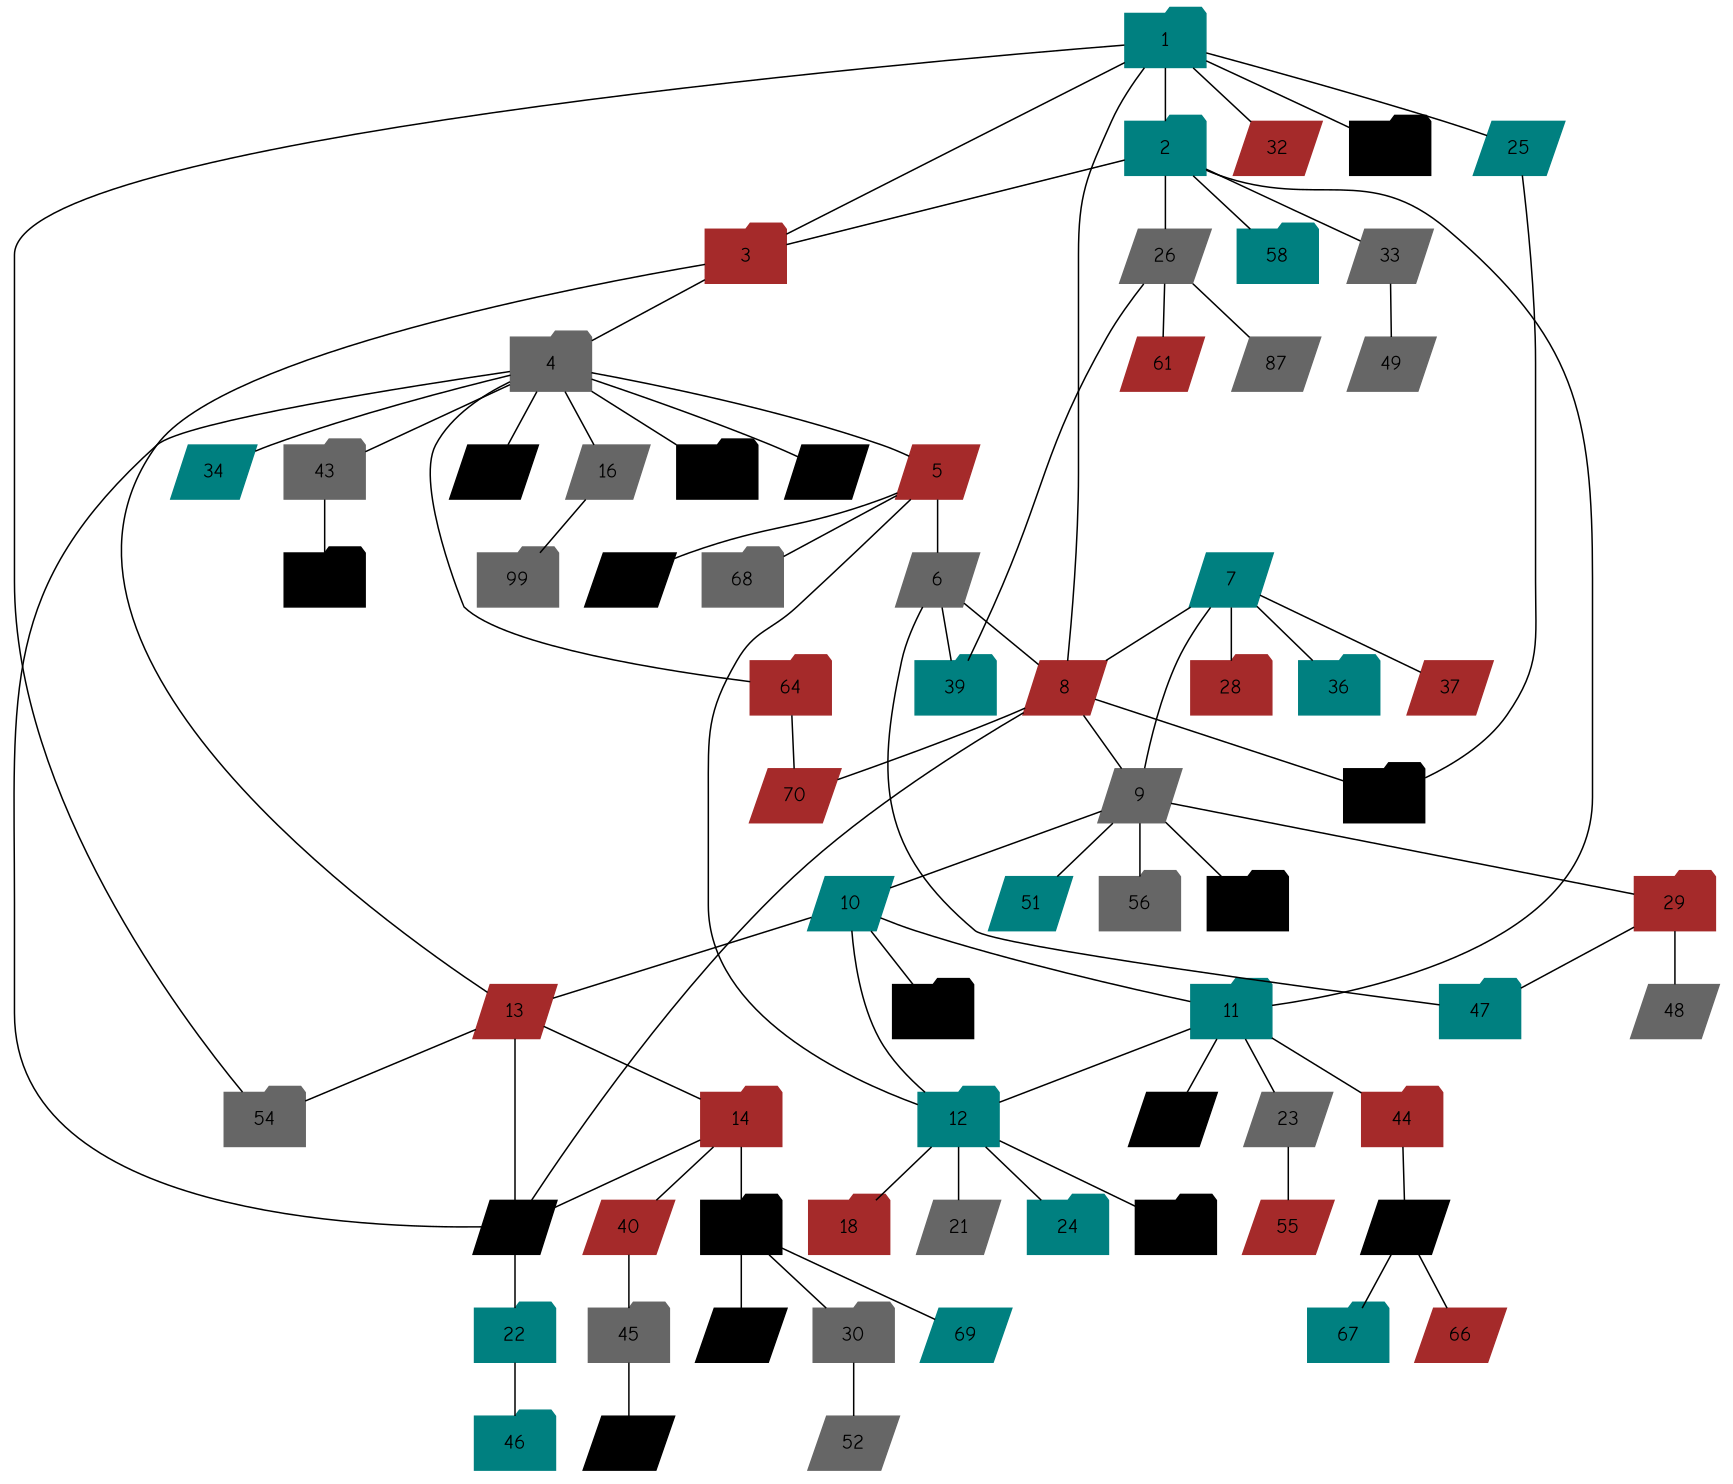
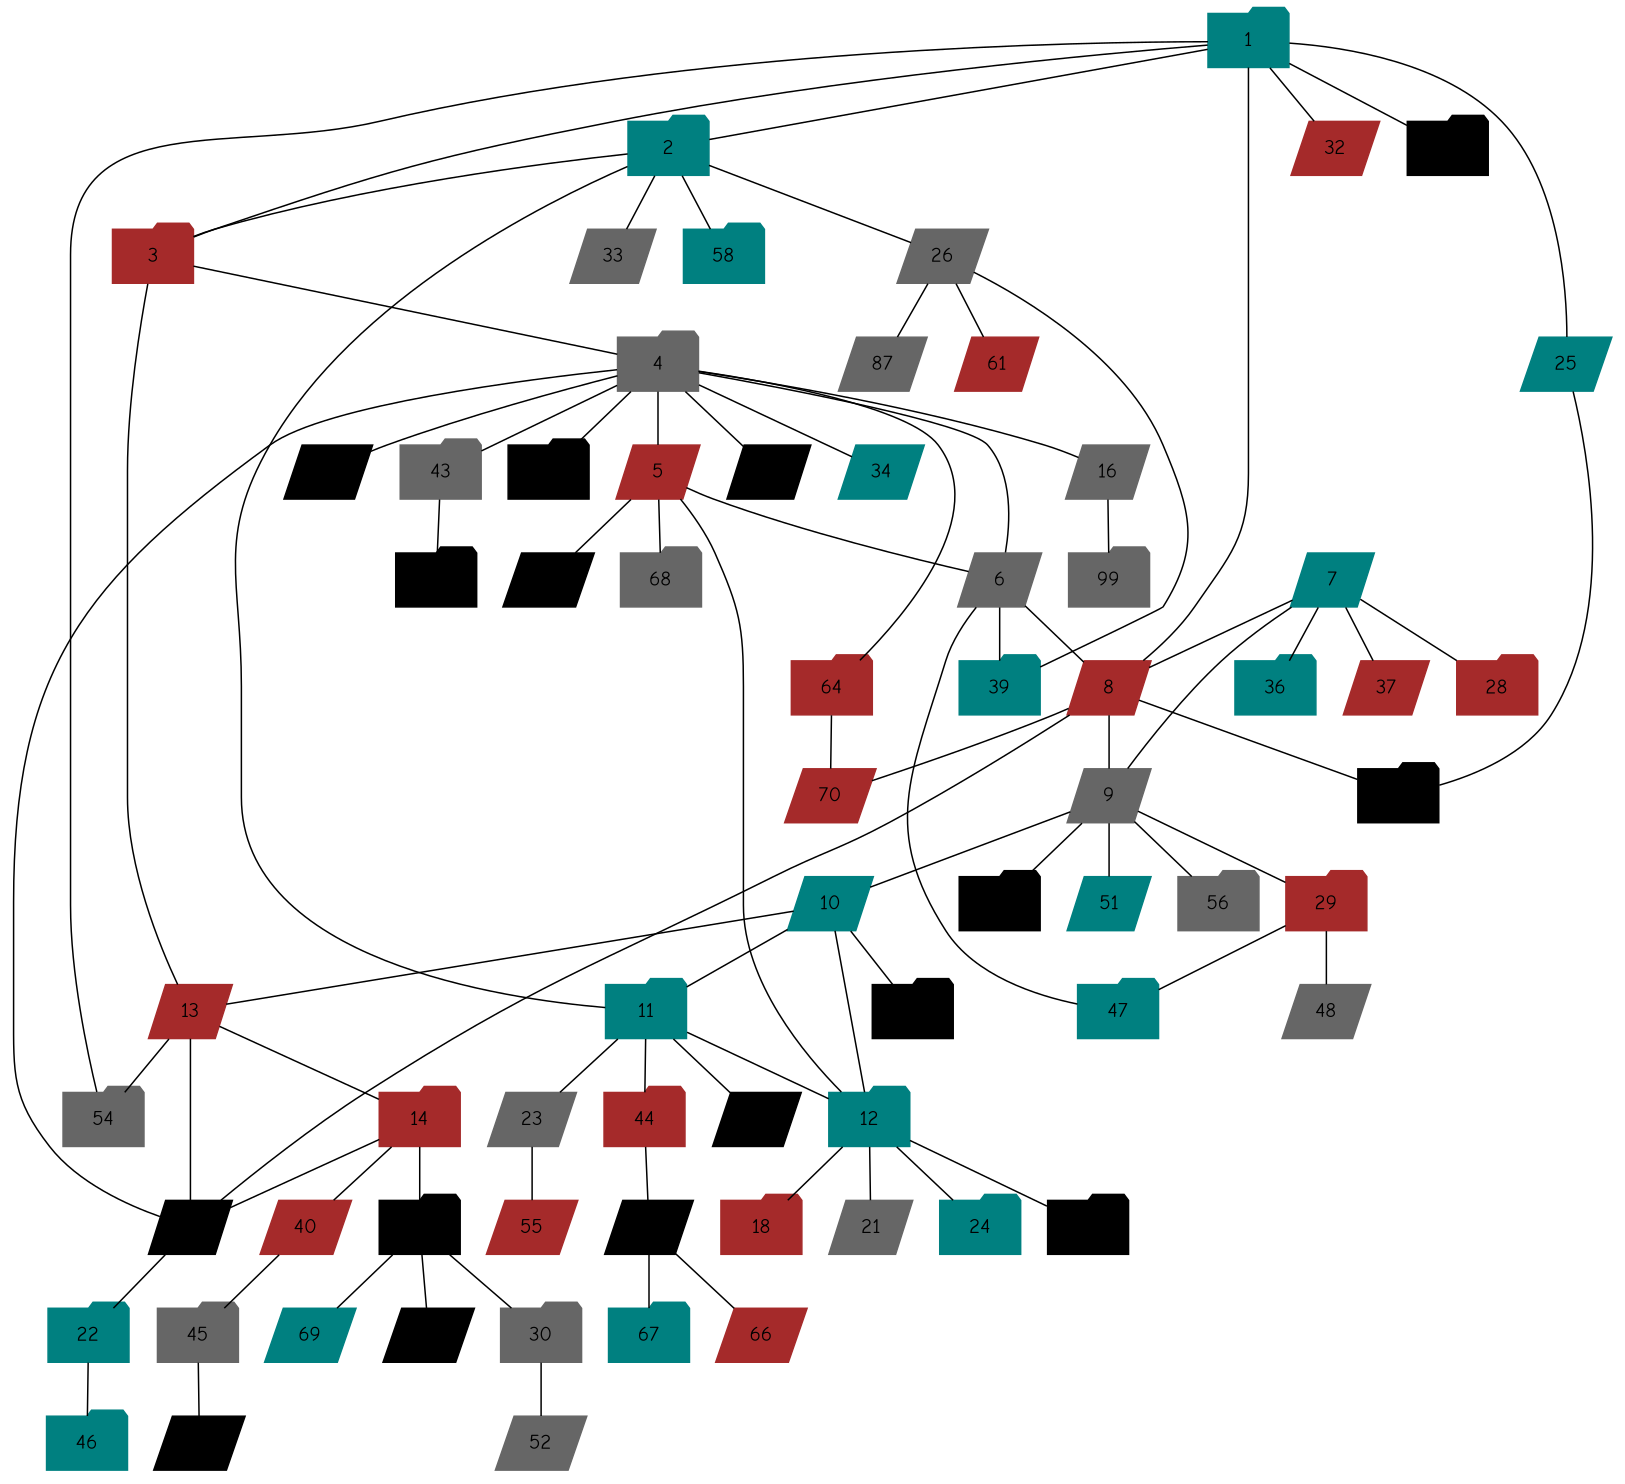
node "49": removed
edge "4" -- "6": added
